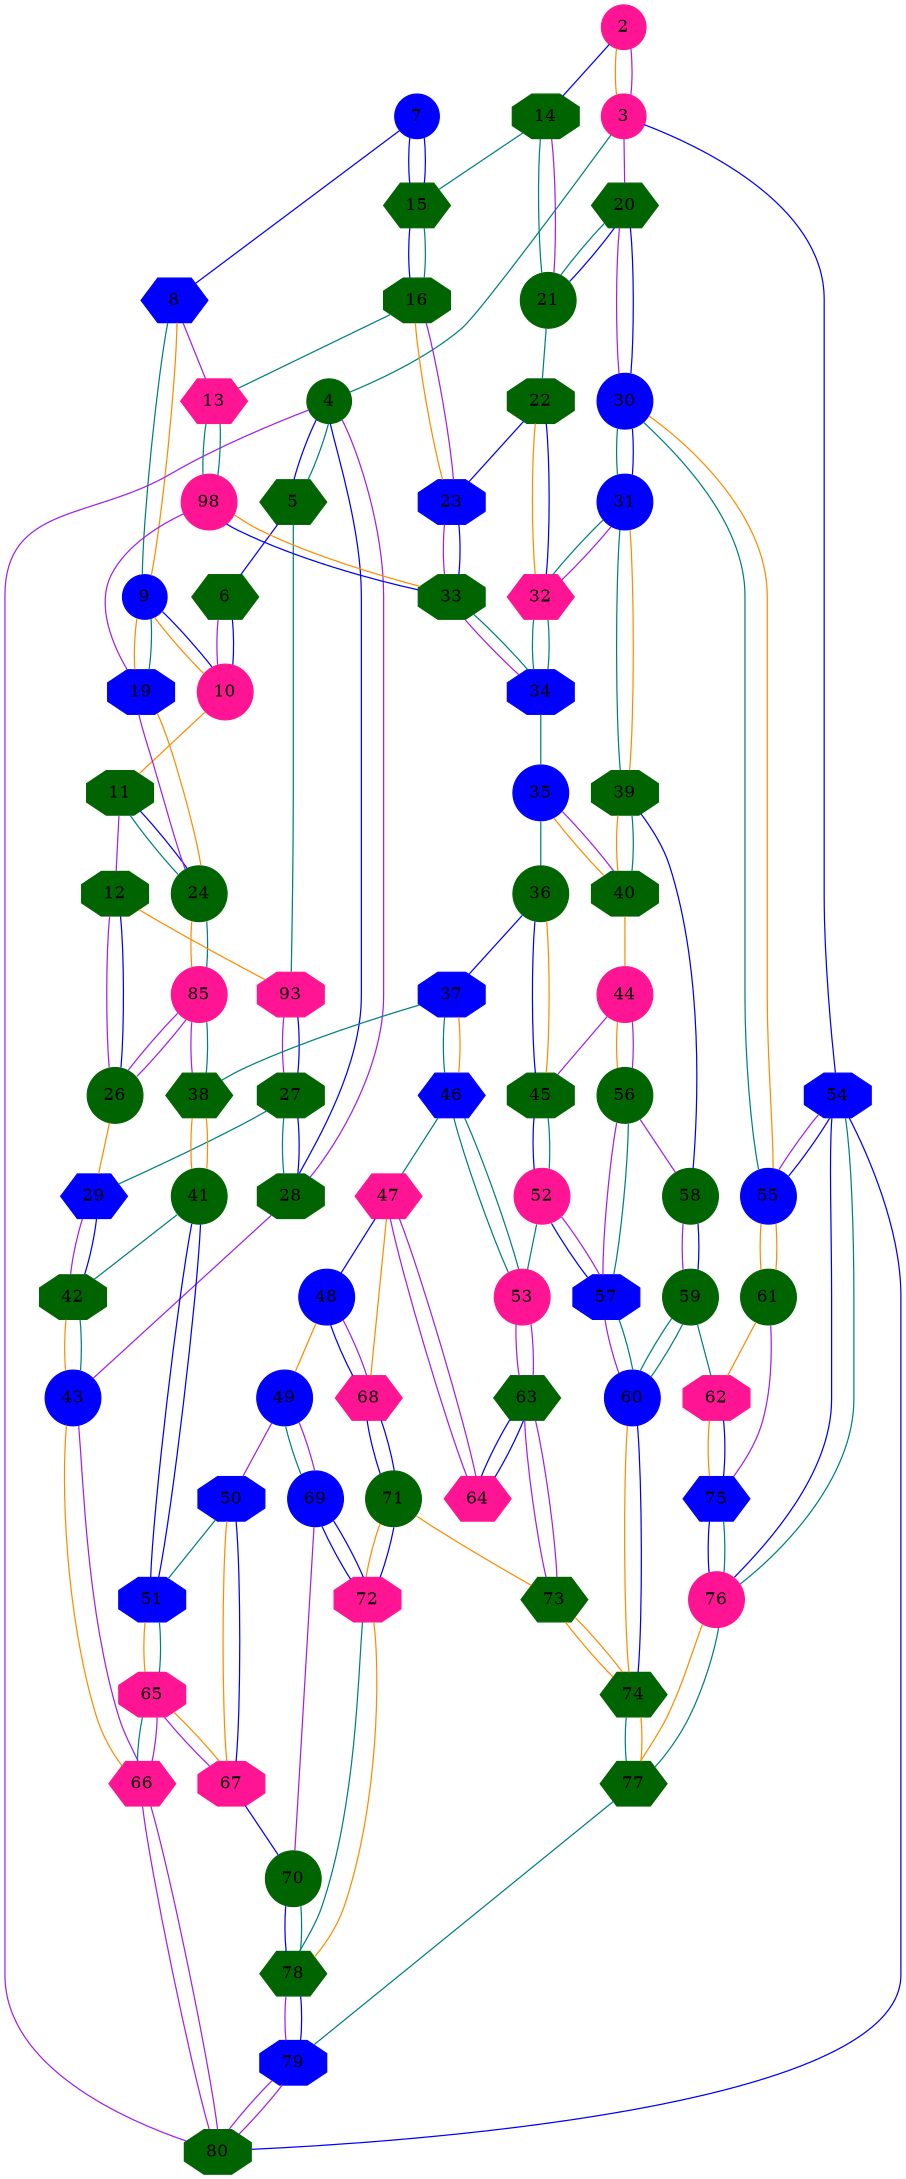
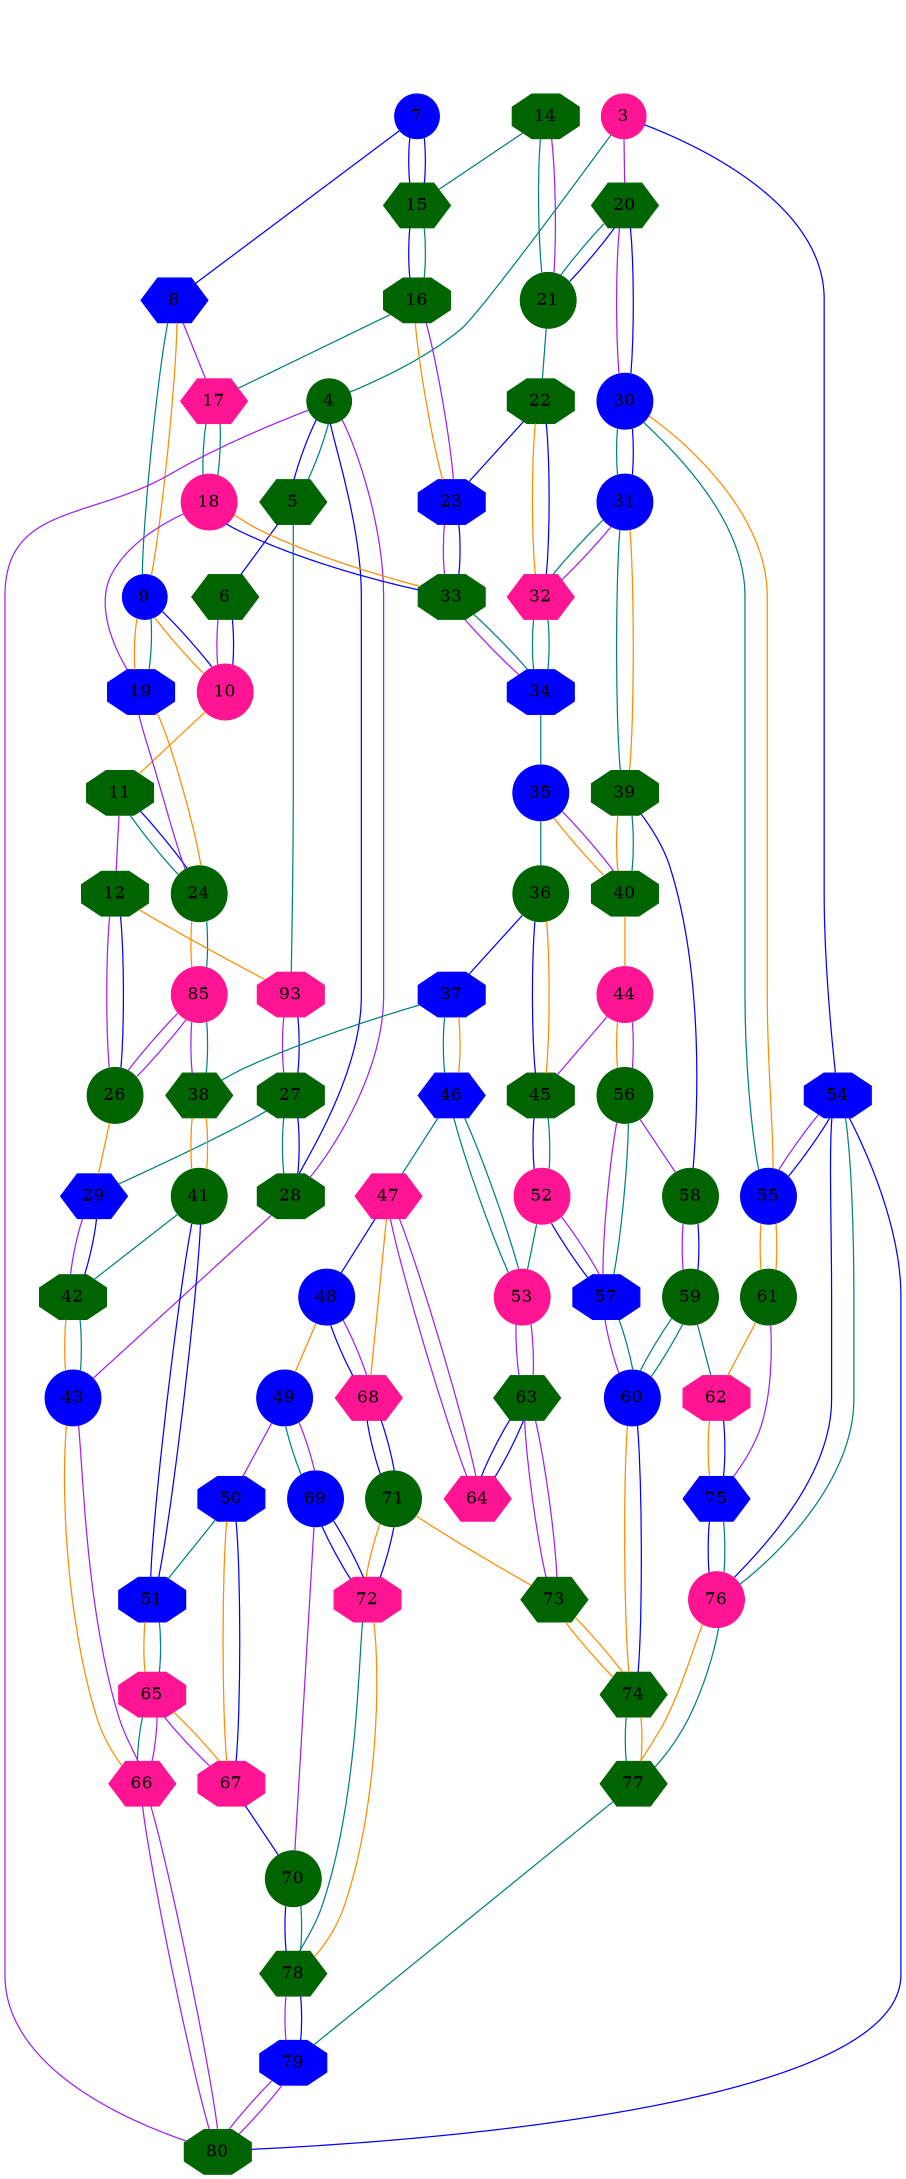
node "2": removed
node "13": label "13" -> "17"
node "98": label "98" -> "18"
